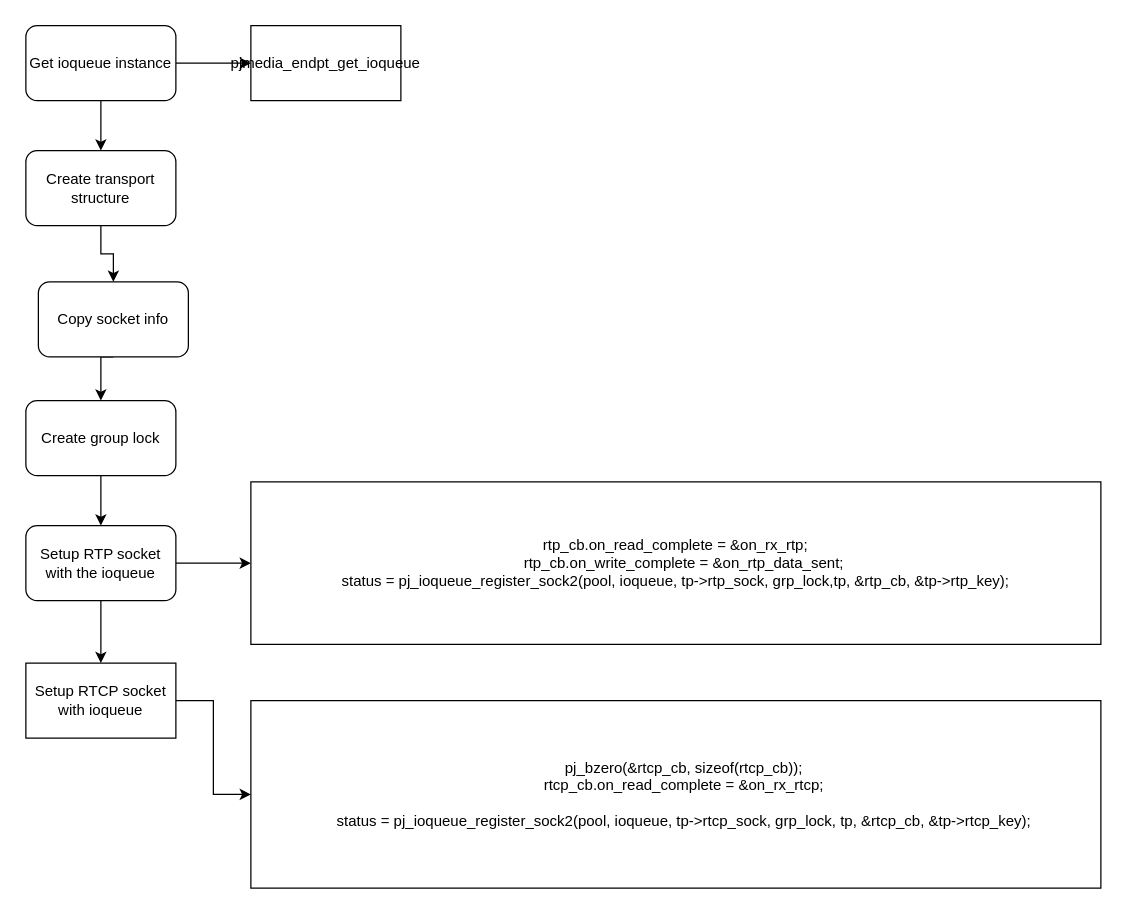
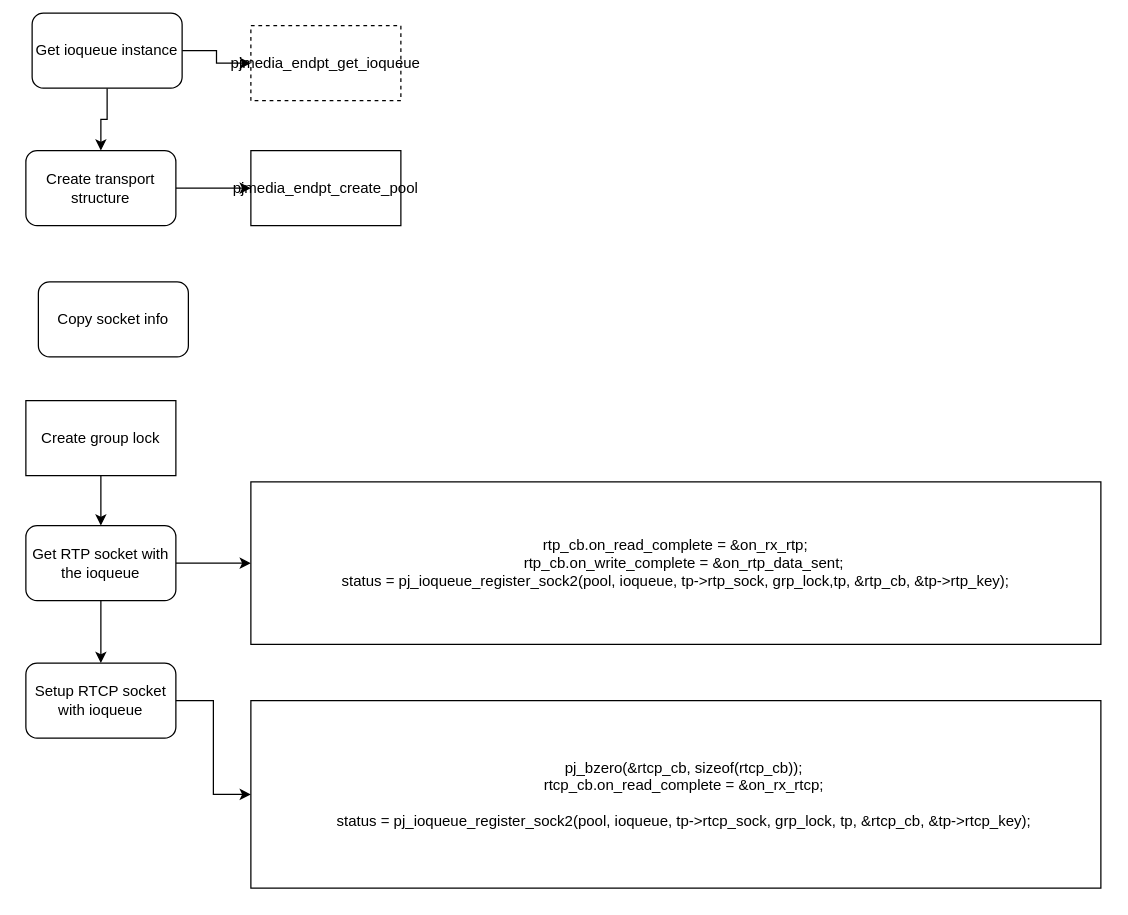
node "Get ioqueue instance": moved (101, 63) -> (107, 51)
node "pjmedia_endpt_get_ioqueue": style solid -> dashed
edge "Create transport structure" -> "pjmedia_endpt_create_pool": added
node "pjmedia_endpt_create_pool": added
edge "Create transport structure" -> "Copy socket info": removed
edge "Copy socket info" -> "Create group lock": removed
node "Create group lock": shape rounded rectangle -> rectangle
node "Setup RTP socket with the ioqueue": label "Setup RTP socket with the ioqueue" -> "Get RTP socket with the ioqueue"
node "Setup RTCP socket with ioqueue": shape rectangle -> rounded rectangle
